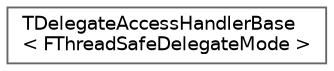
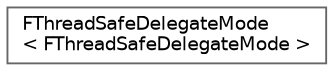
node "TDelegateAccessHandlerBase < FThreadSafeDelegateMode >": label "TDelegateAccessHandlerBase < FThreadSafeDelegateMode >" -> "FThreadSafeDelegateMode < FThreadSafeDelegateMode >"
